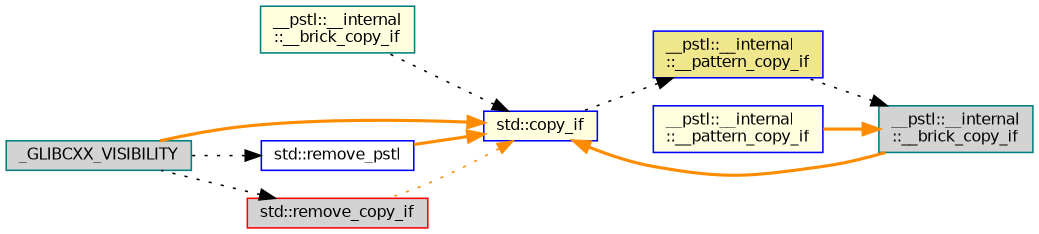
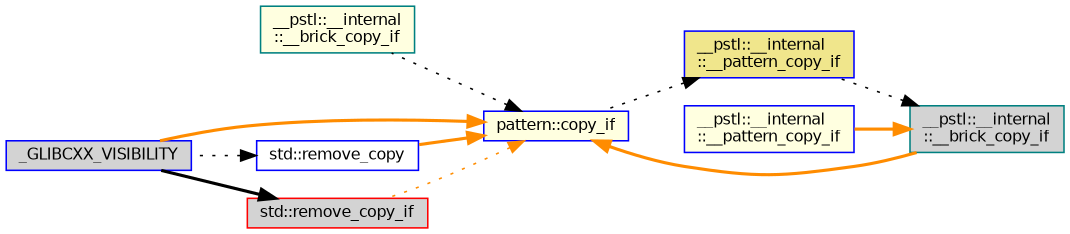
node "std::copy_if": label "std::copy_if" -> "pattern::copy_if"
node "_GLIBCXX_VISIBILITY": color teal -> blue
node "std::remove_pstl": label "std::remove_pstl" -> "std::remove_copy"
edge "_GLIBCXX_VISIBILITY" -> "std::remove_copy_if": style dotted -> bold
